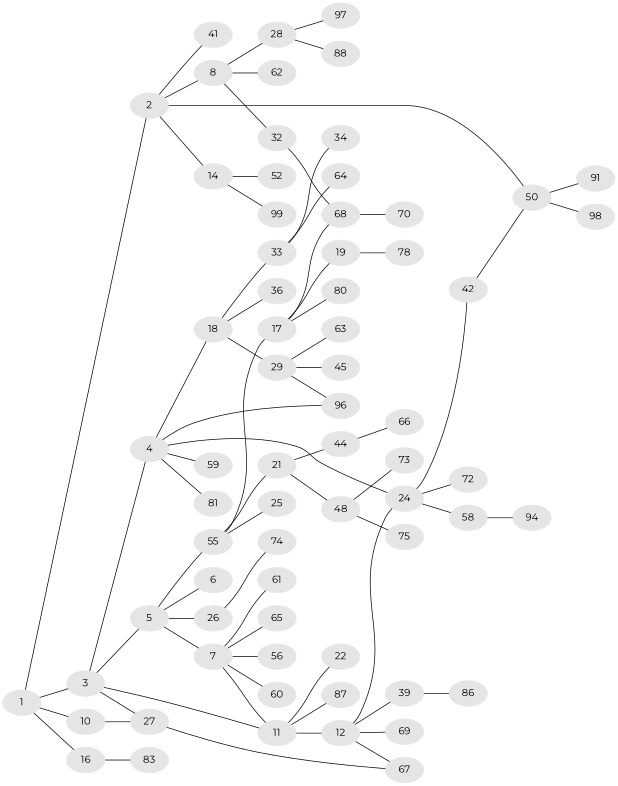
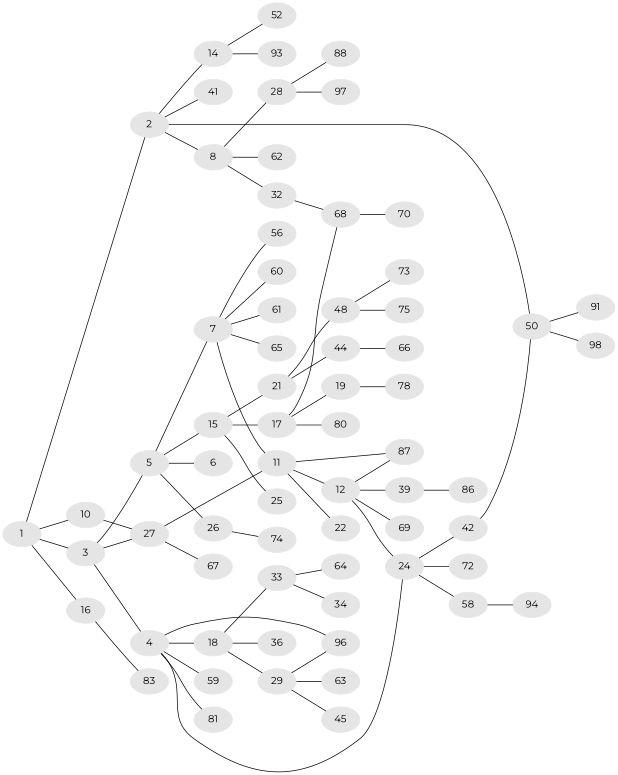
node "99": label "99" -> "93"
node "55": label "55" -> "15"
edge "3" -- "11": now "27" -- "11"
edge "12" -- "67": now "12" -- "87"
